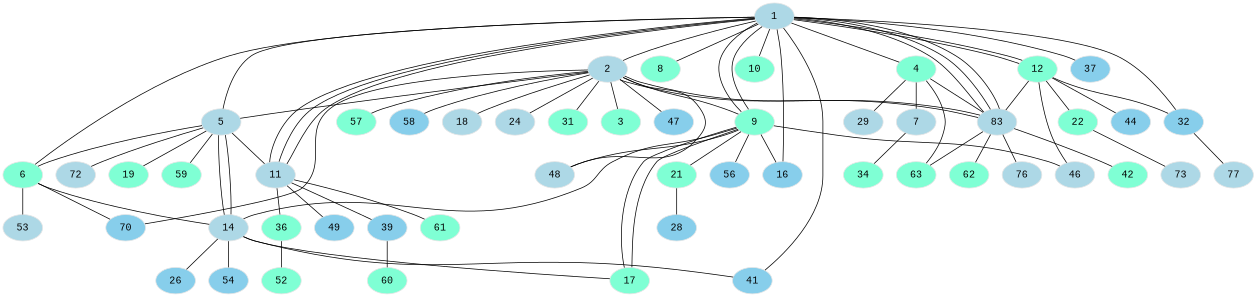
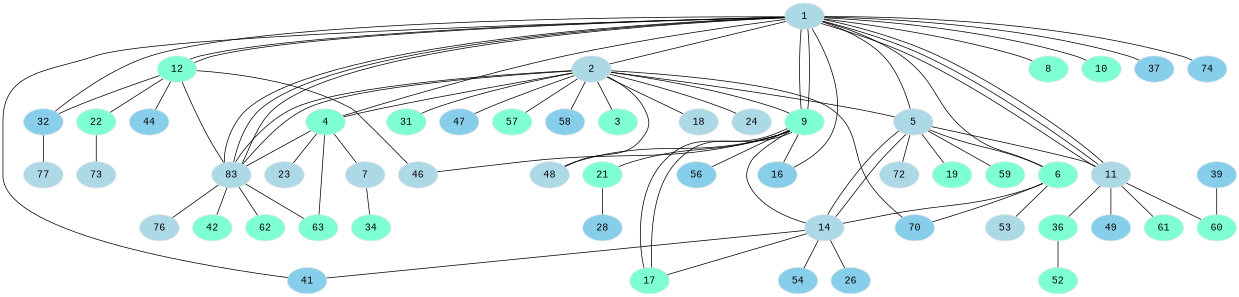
node "74": added
edge "2" -- "4": added
node "29": label "29" -> "23"
edge "11" -- "39": now "11" -- "60"
